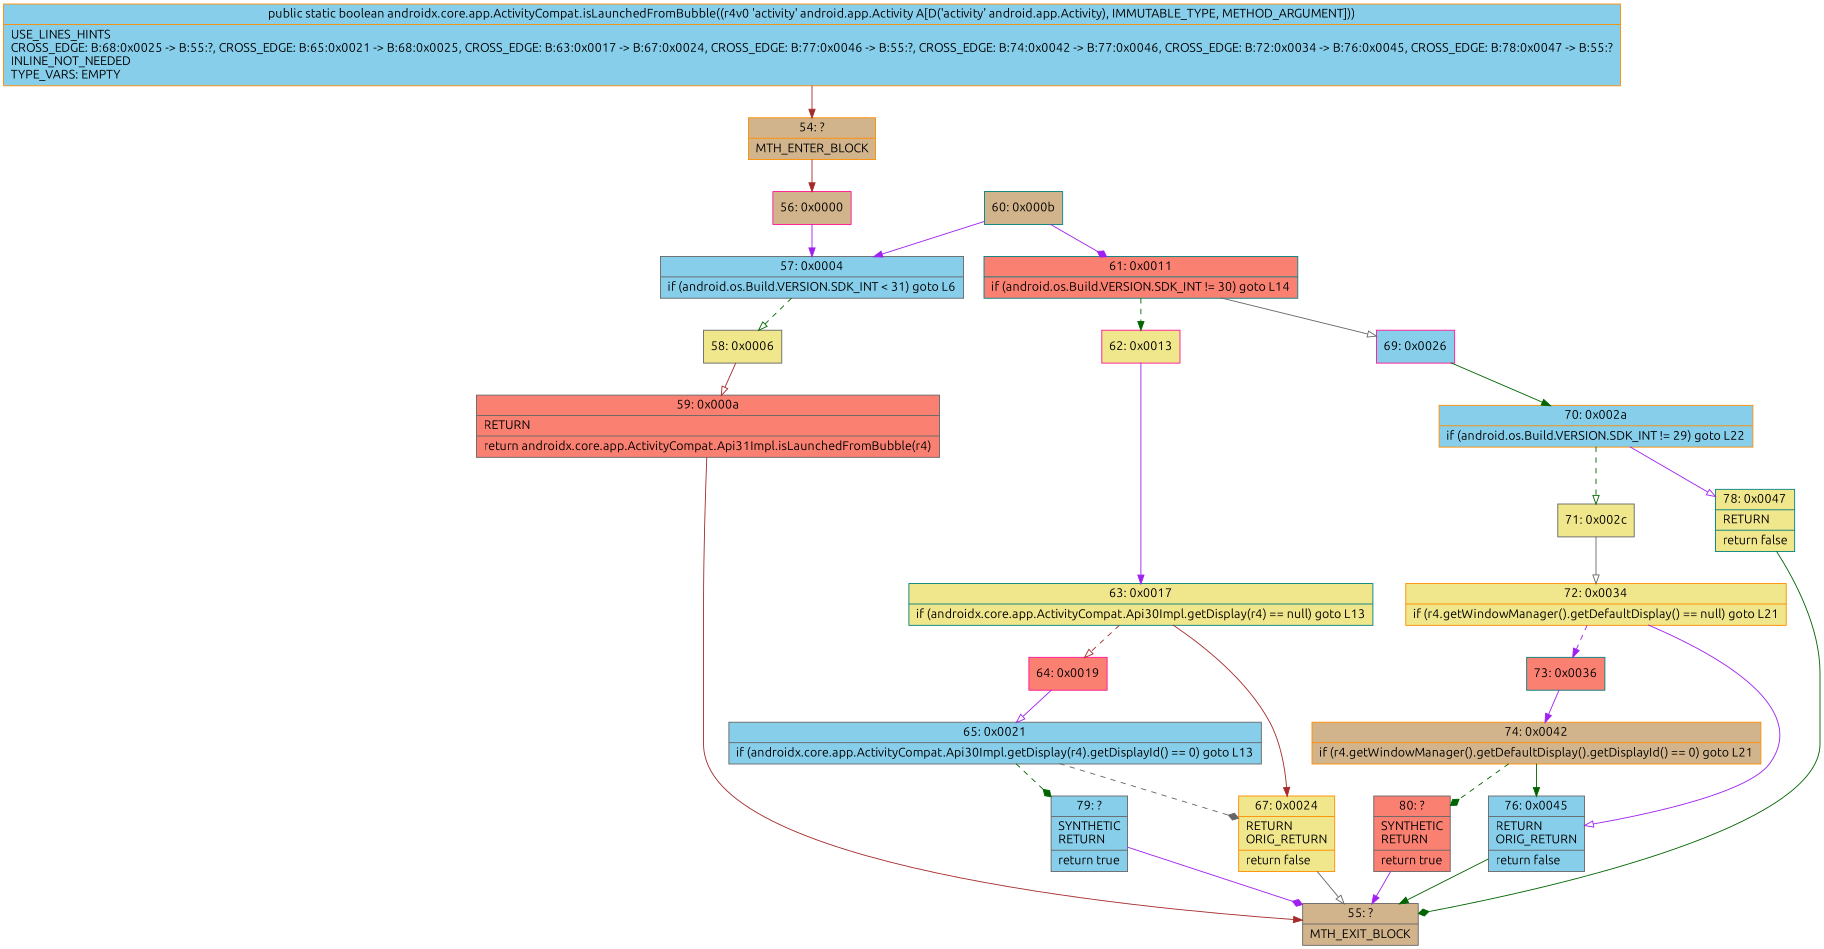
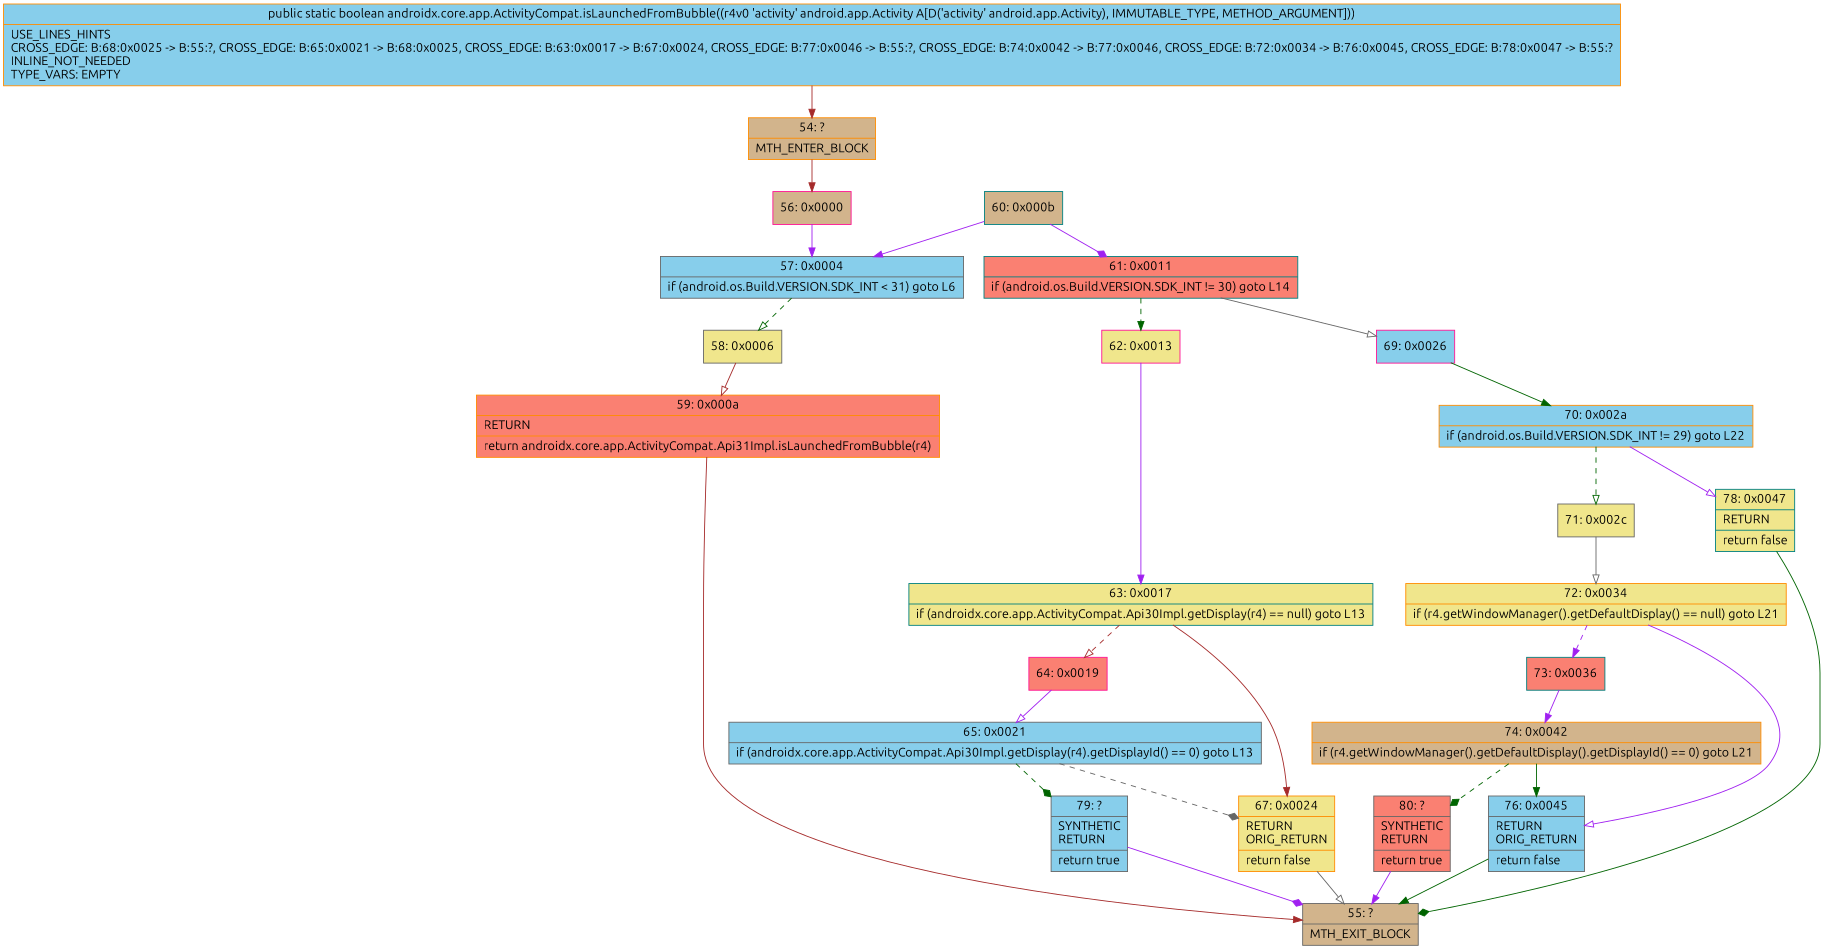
node "59: 0x000a": color gray40 -> darkorange
